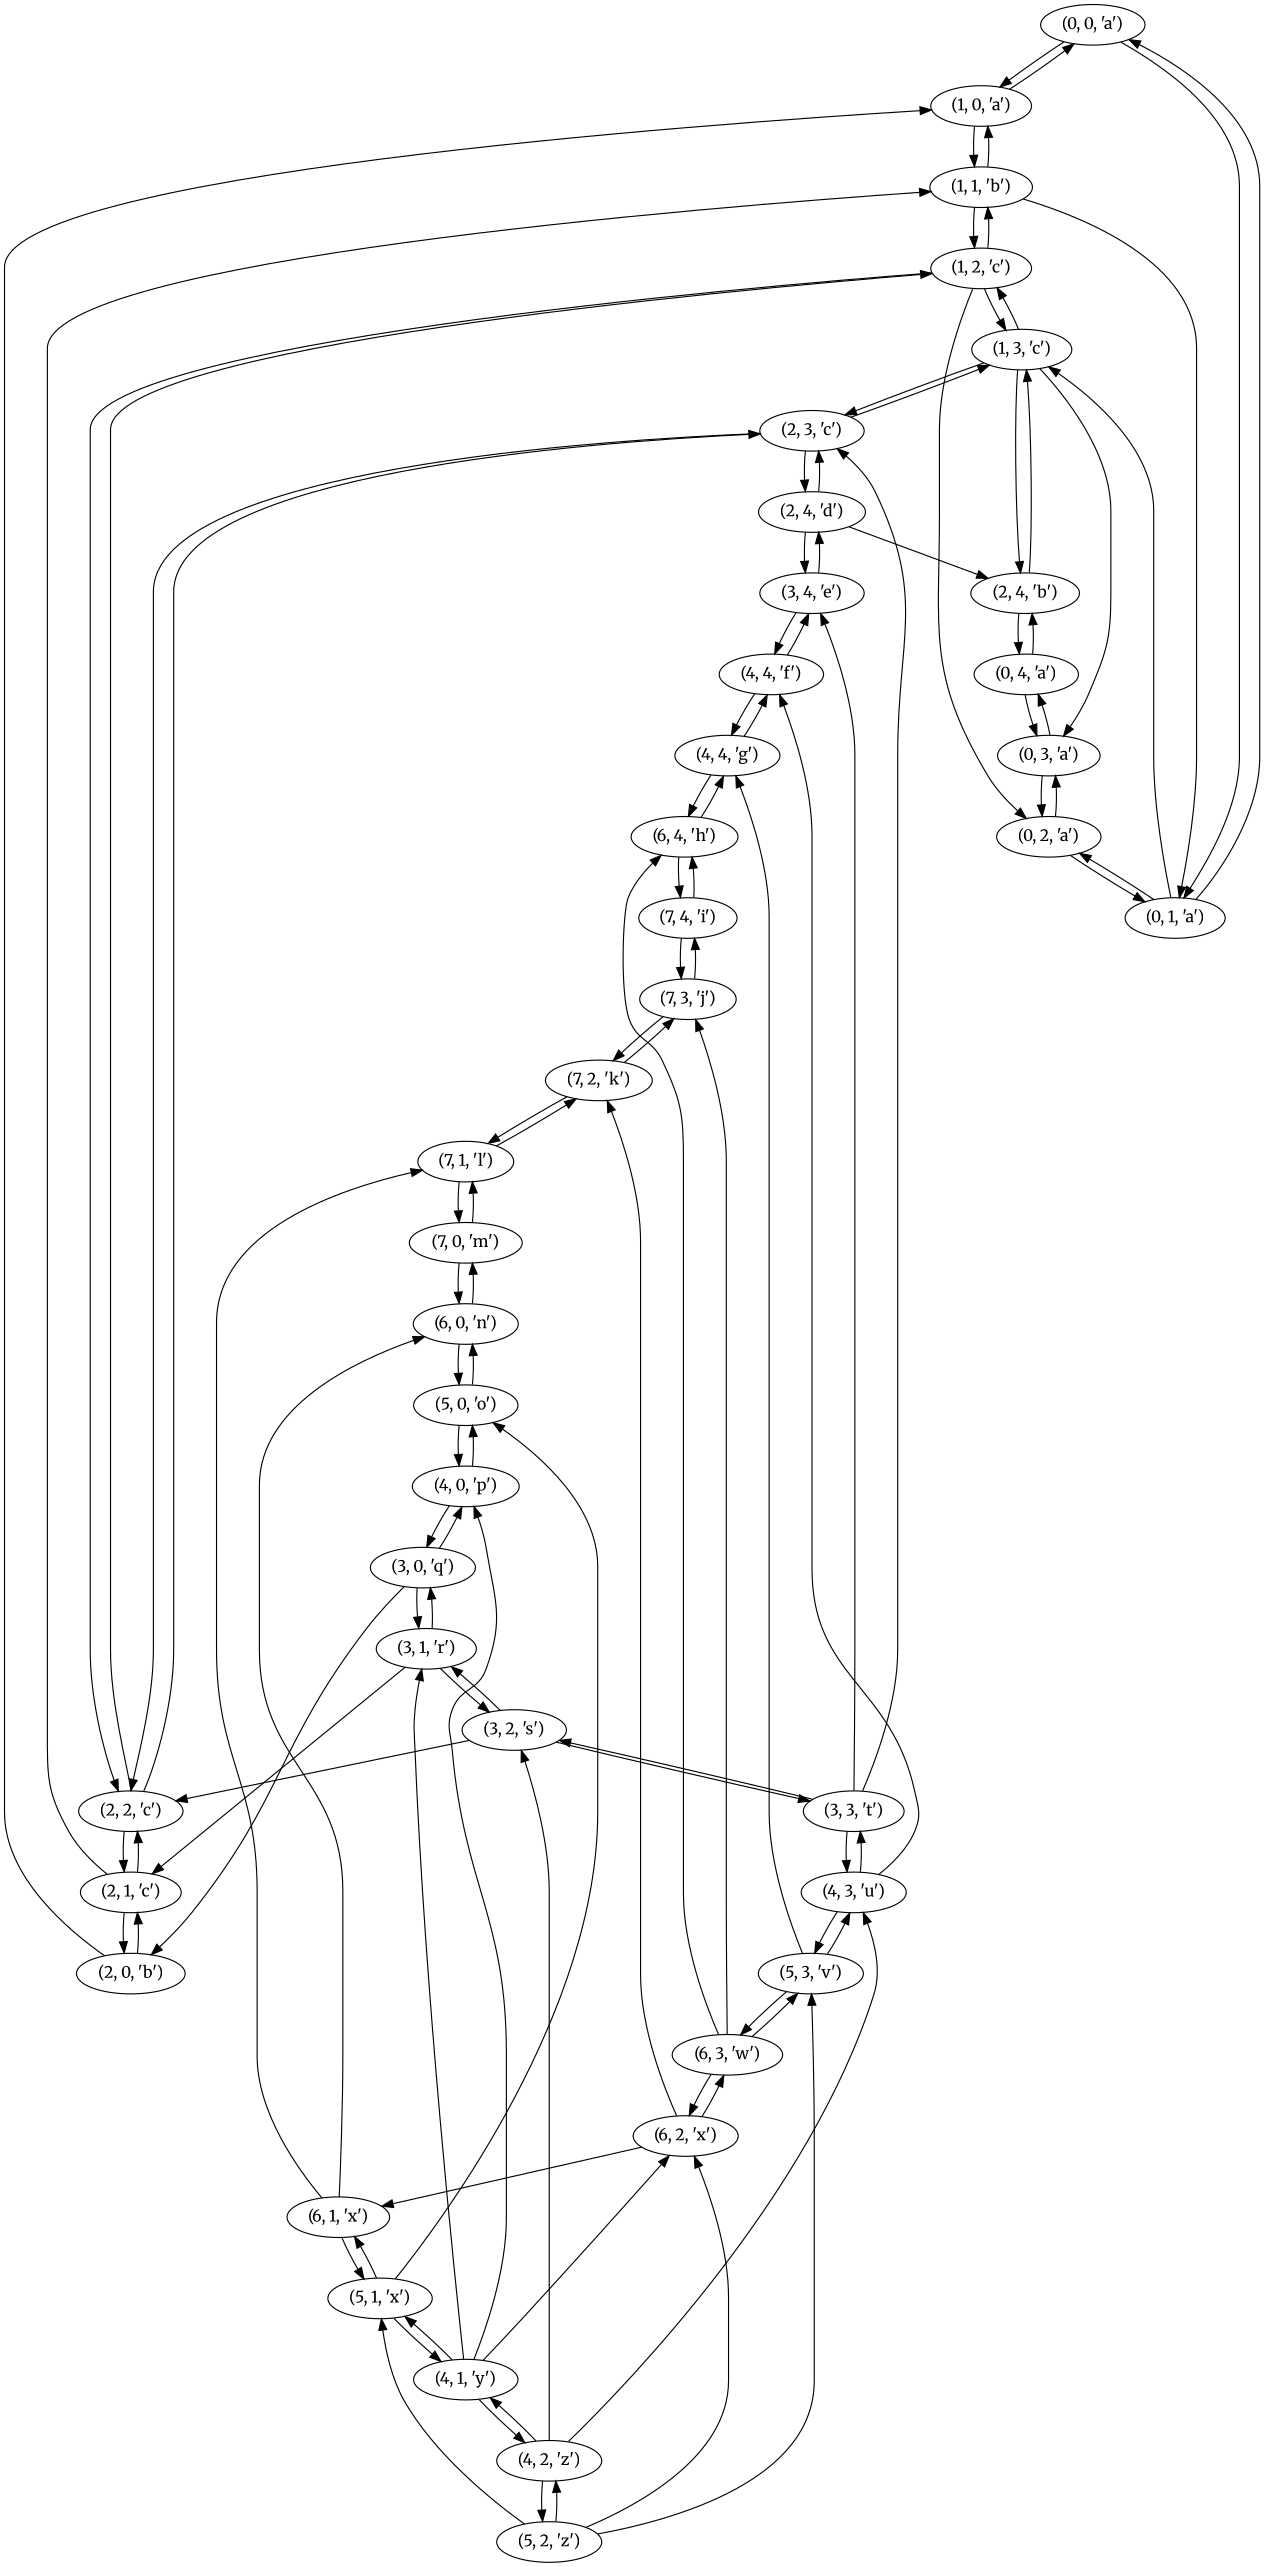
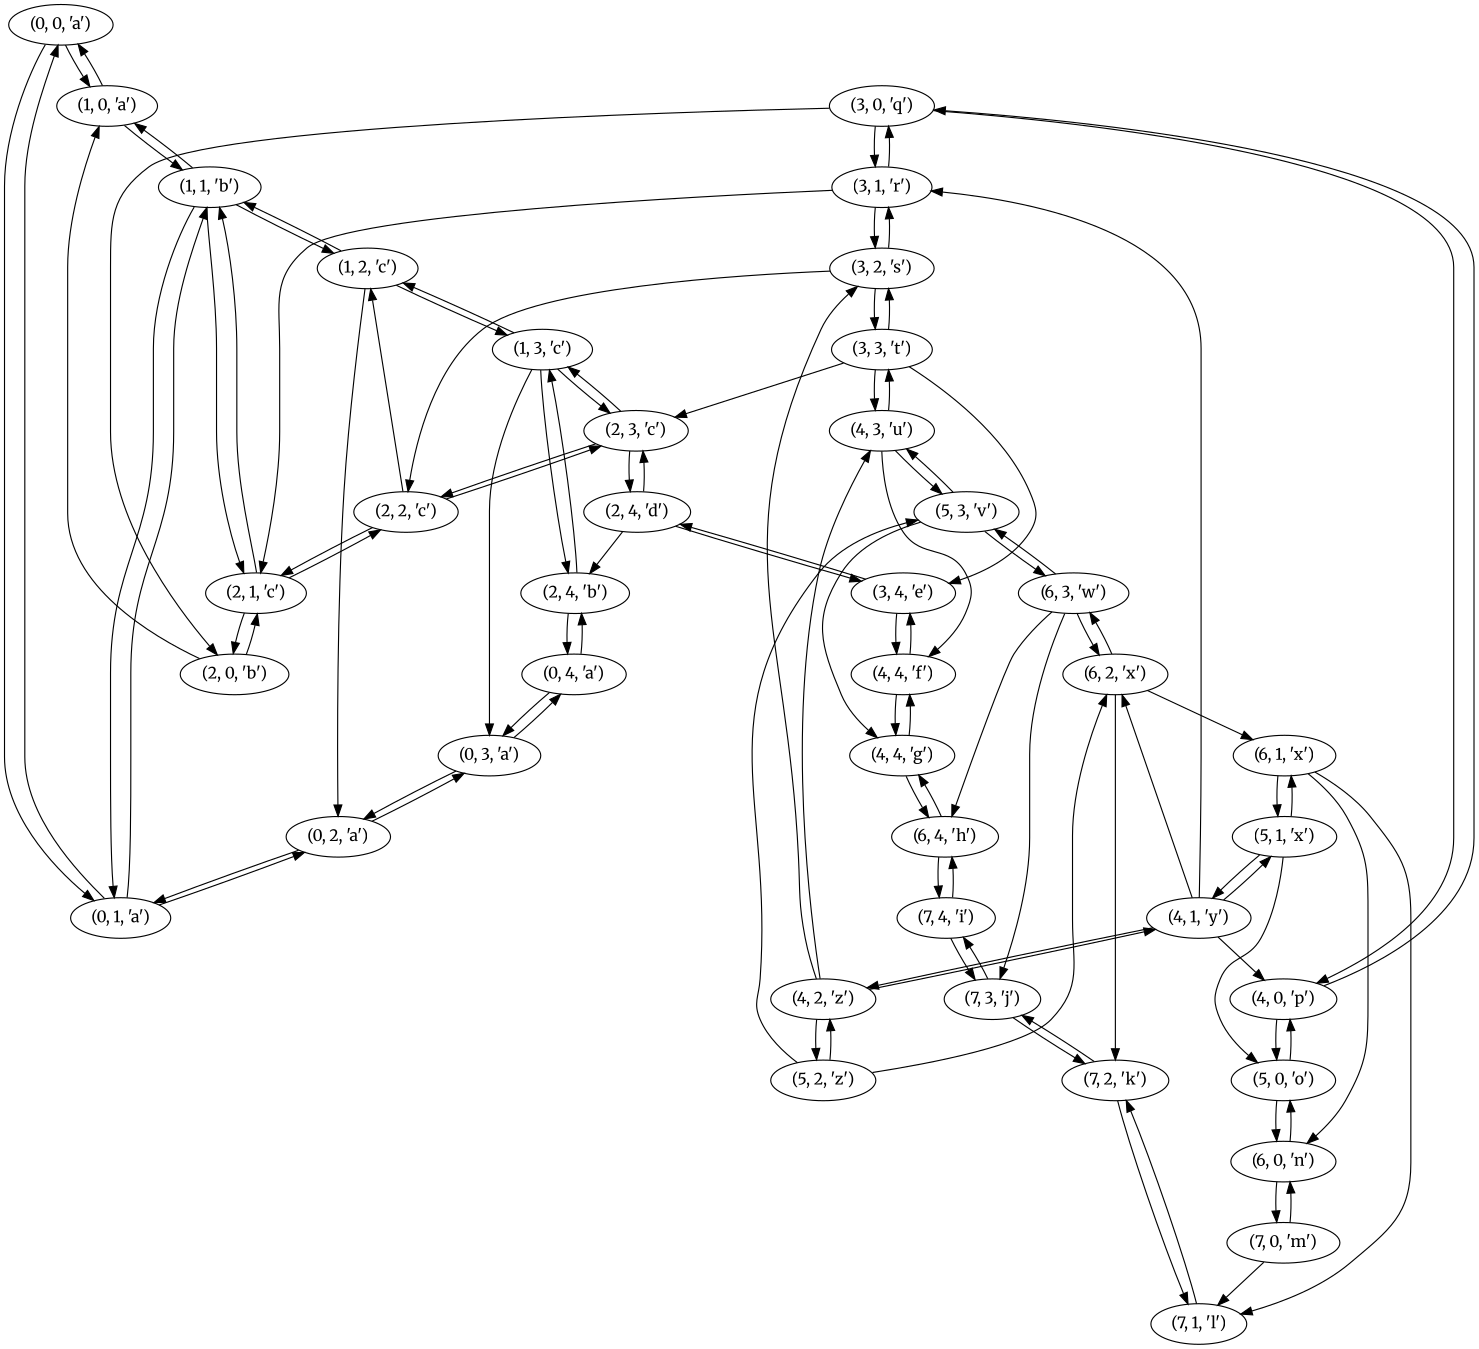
edge "(1, 1, 'b')" -> "(2, 1, 'c')": added
edge "(0, 1, 'a')" -> "(1, 3, 'c')": now "(0, 1, 'a')" -> "(1, 1, 'b')"
edge "(1, 2, 'c')" -> "(2, 2, 'c')": removed
edge "(7, 1, 'l')" -> "(7, 0, 'm')": removed
edge "(5, 2, 'z')" -> "(5, 1, 'x')": removed
